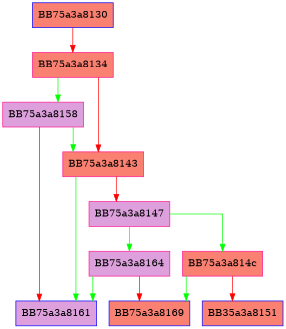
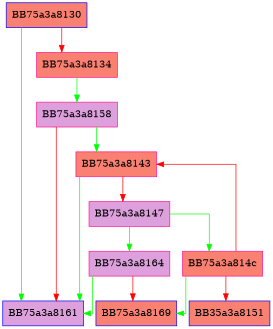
edge "BB75a3a8134" -> "BB75a3a8143": now "BB75a3a814c" -> "BB75a3a8143"
edge "BB75a3a8130" -> "BB75a3a8161": added
